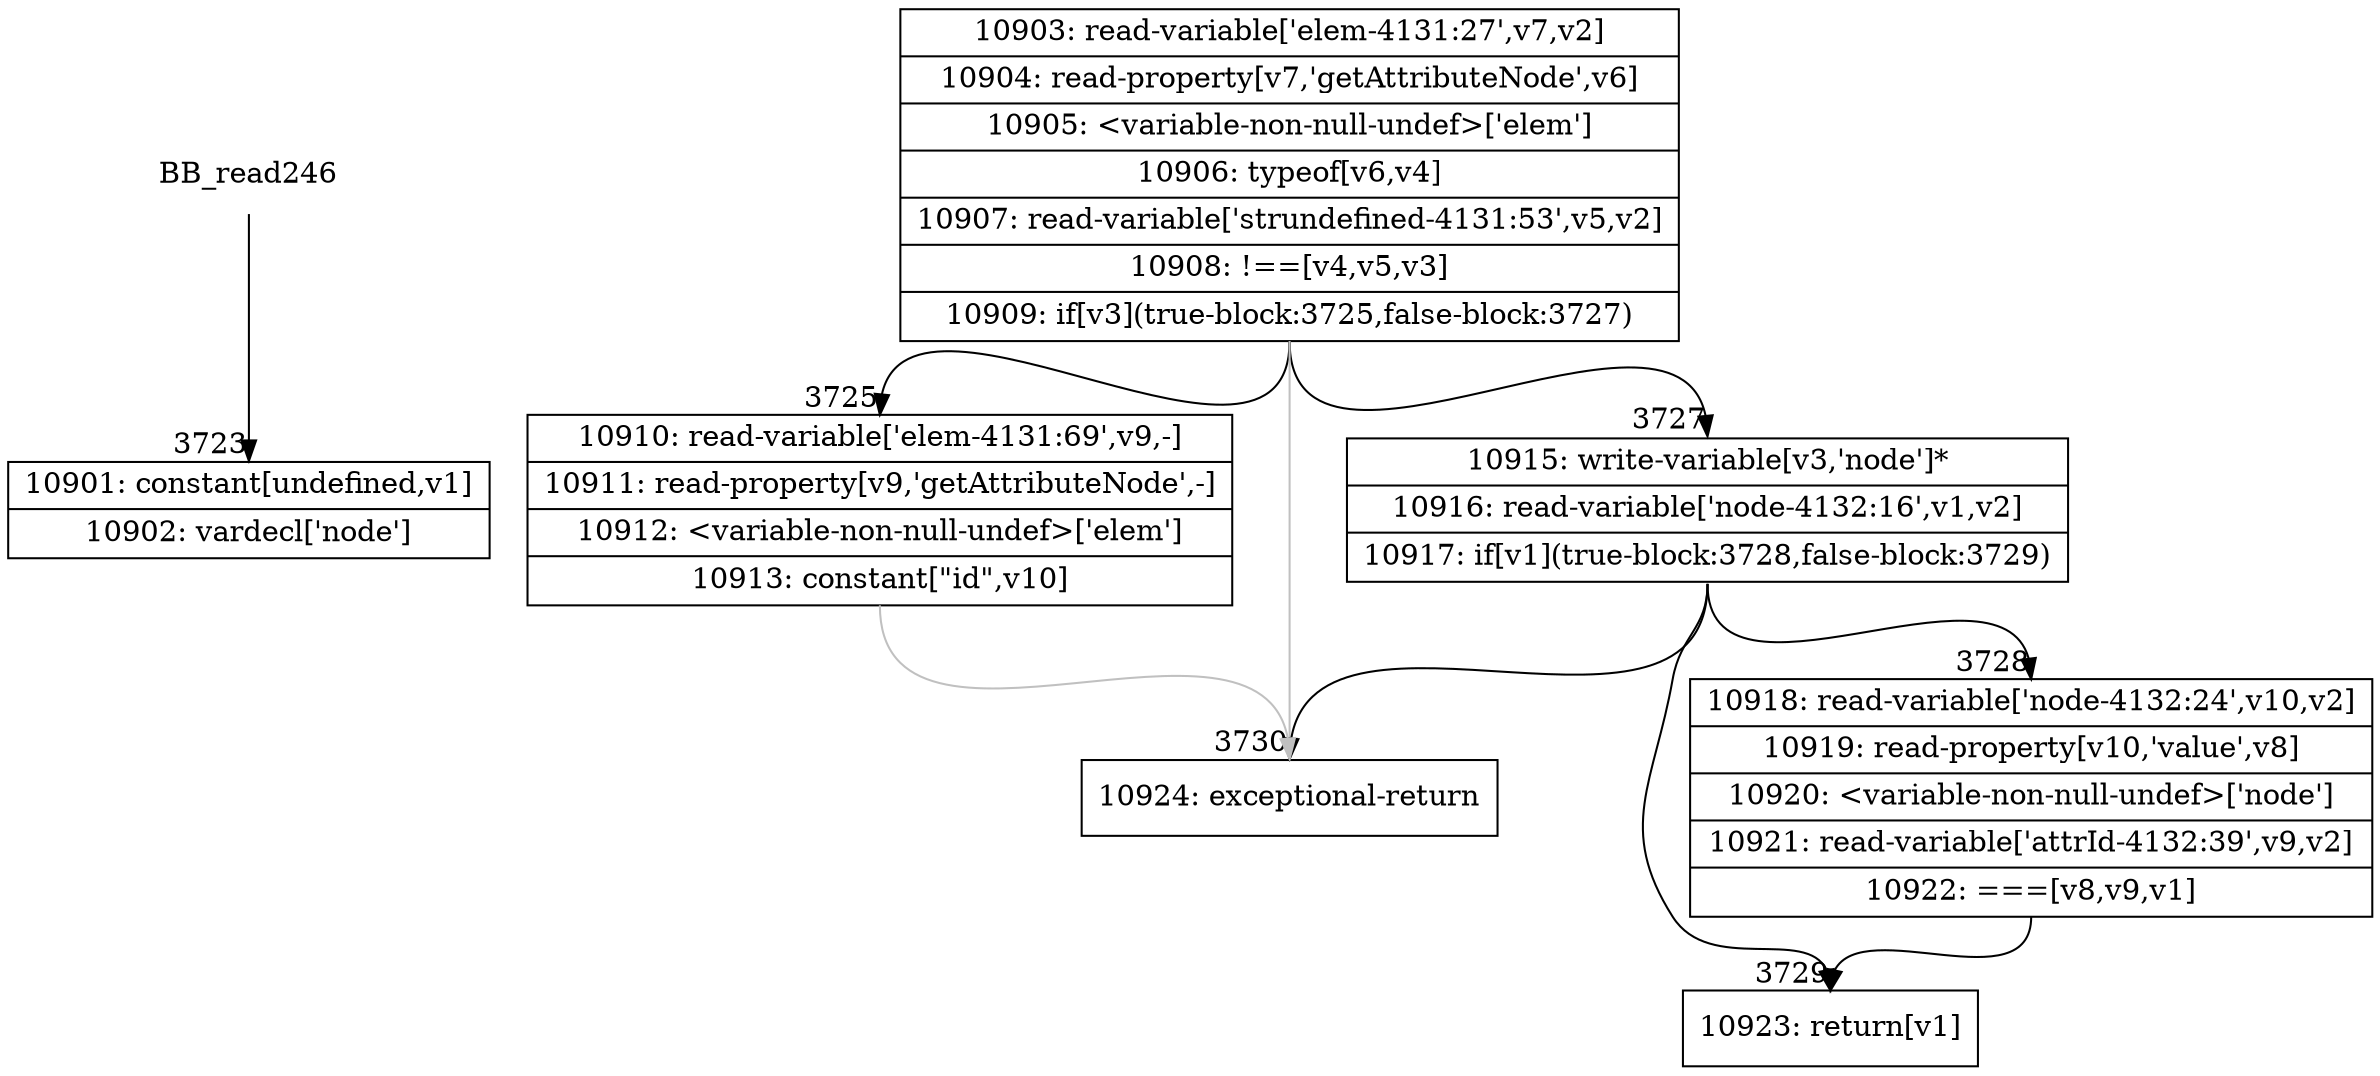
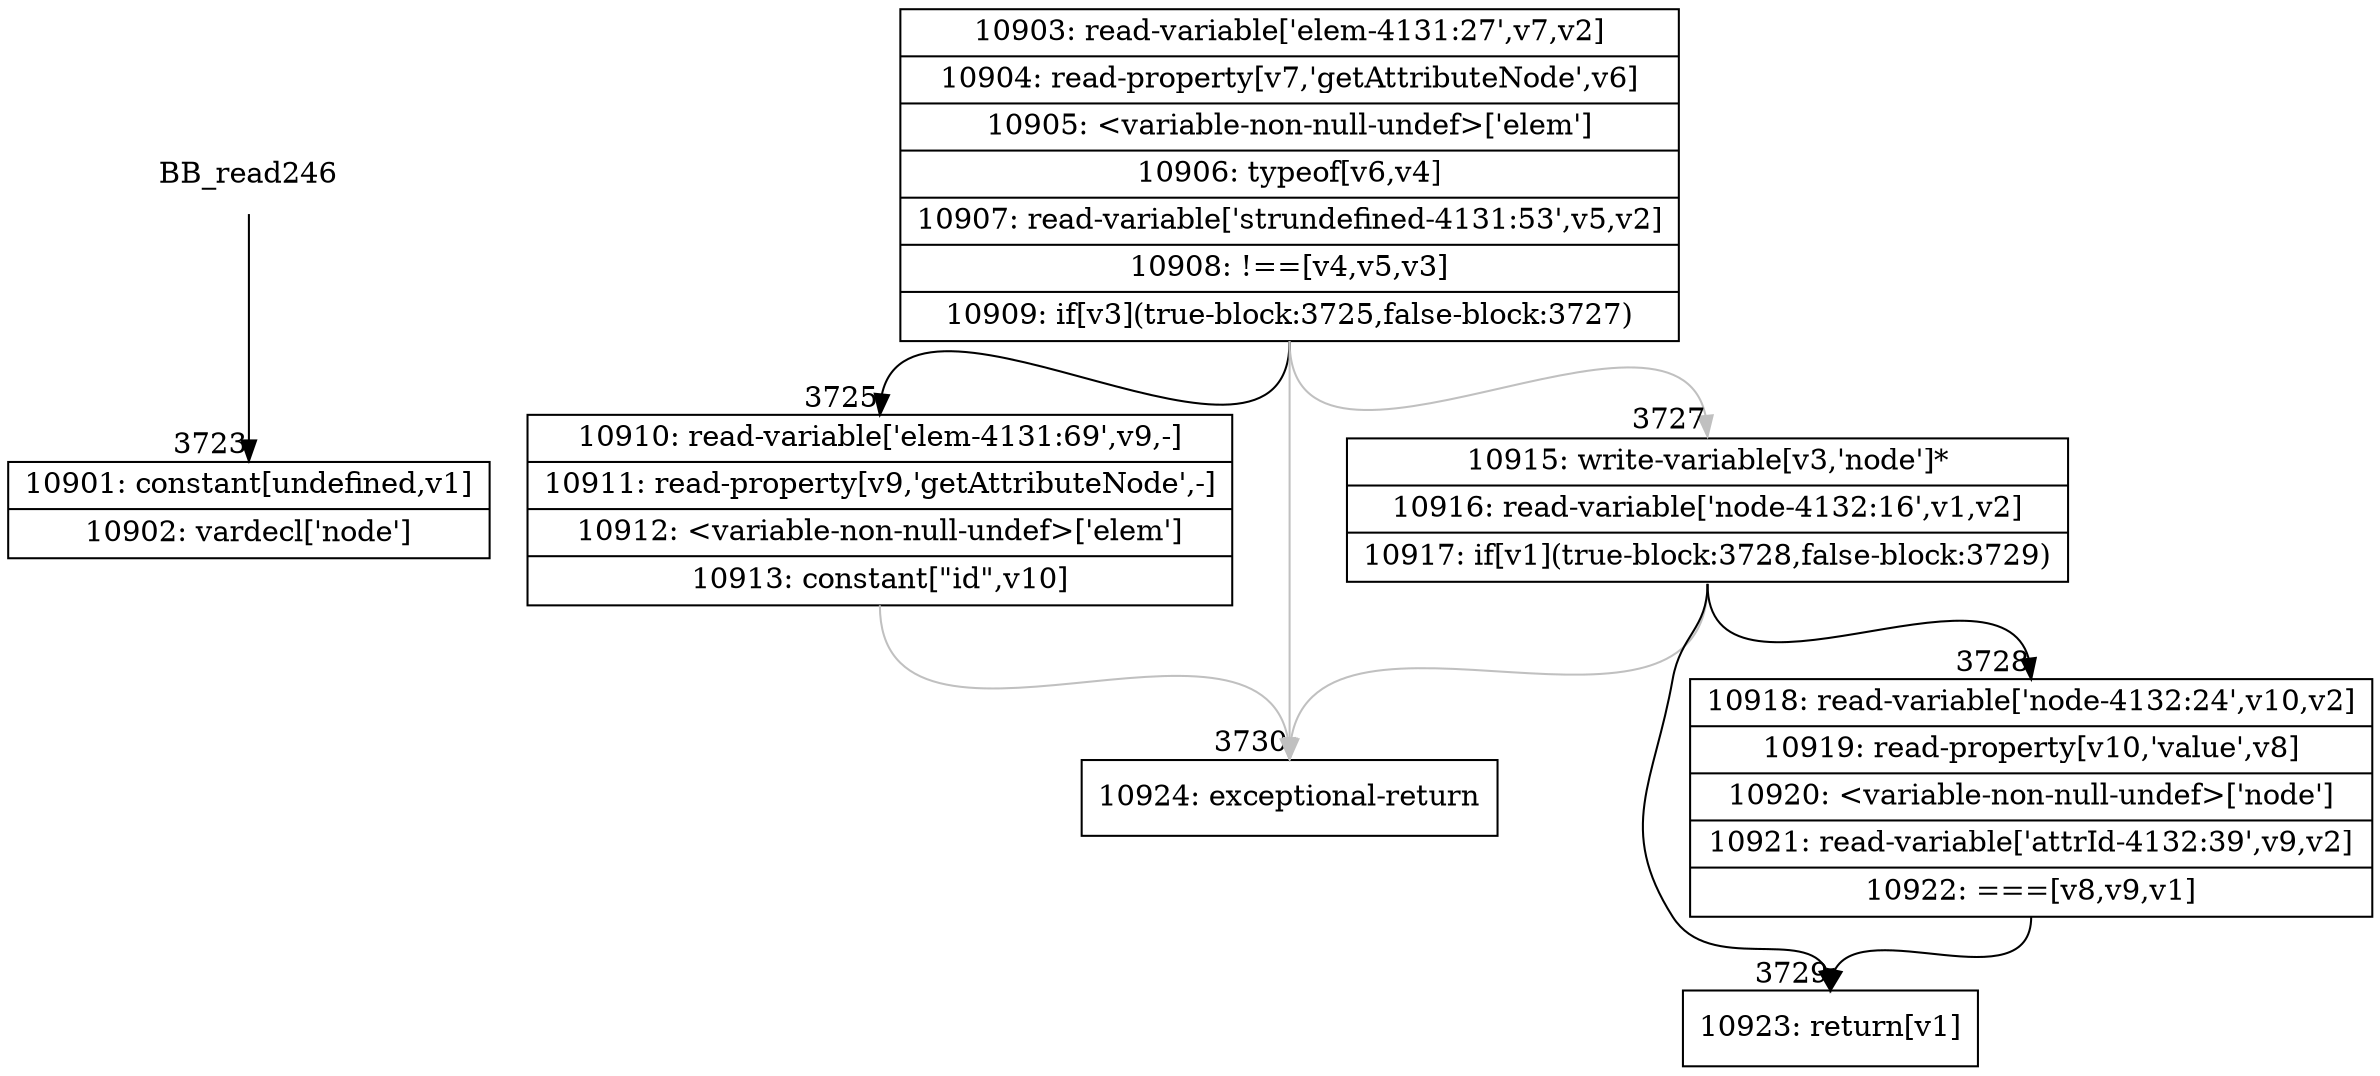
edge "10903: read-variable['elem-4131:27',v7,v2]" -> "10915: write-variable[v3,'node']*": color black -> gray
edge "10915: write-variable[v3,'node']*" -> "10924: exceptional-return": color black -> gray
